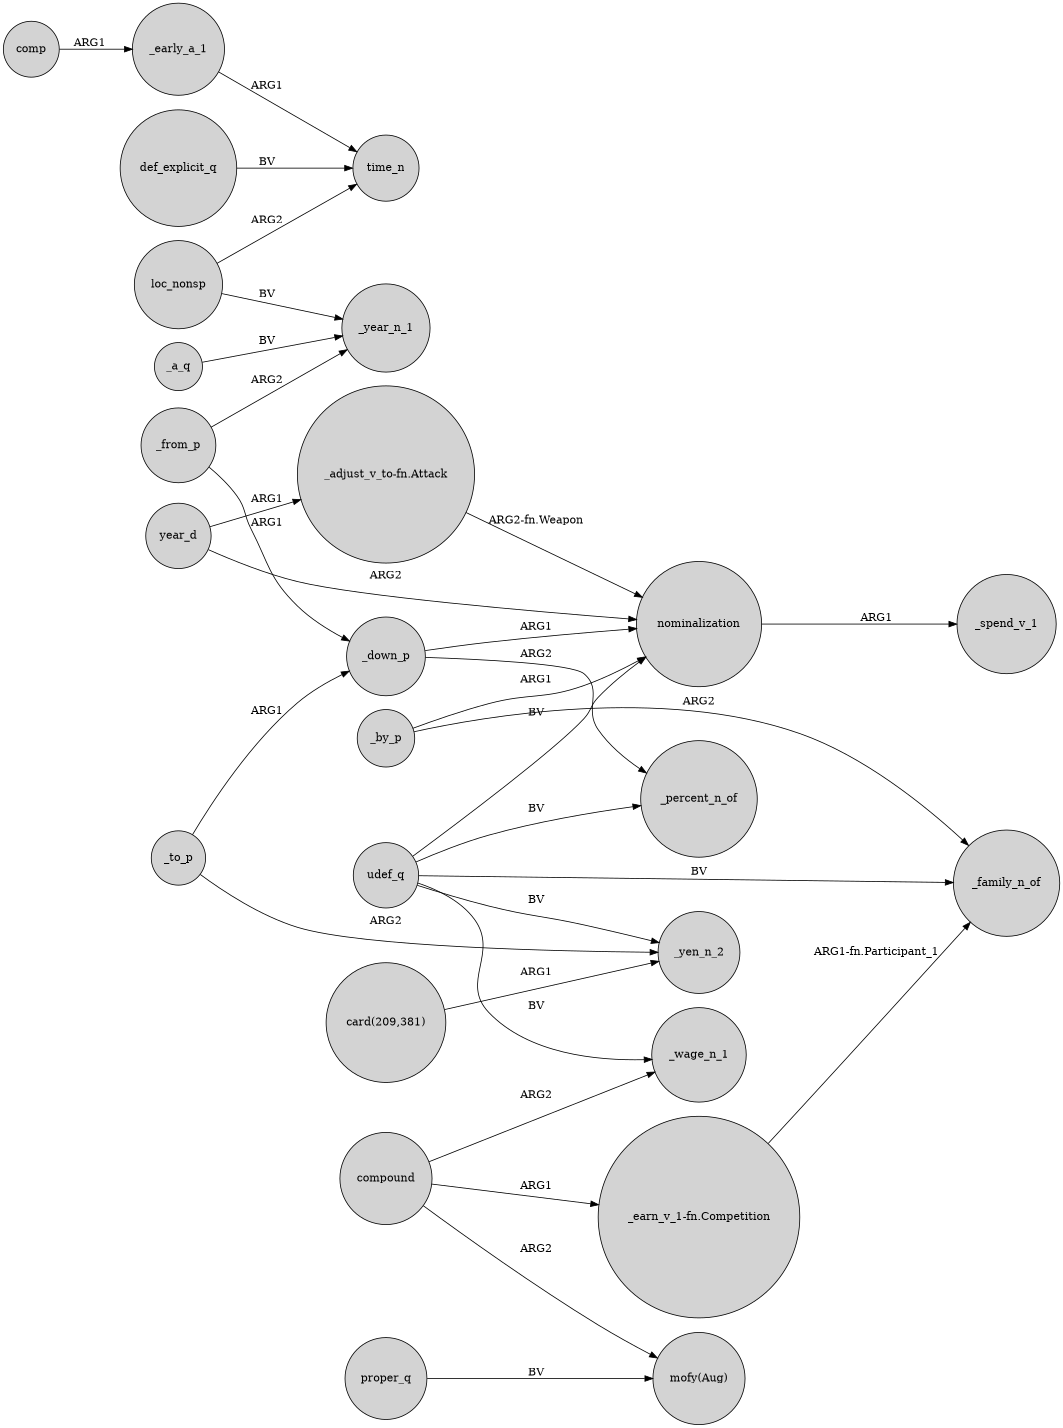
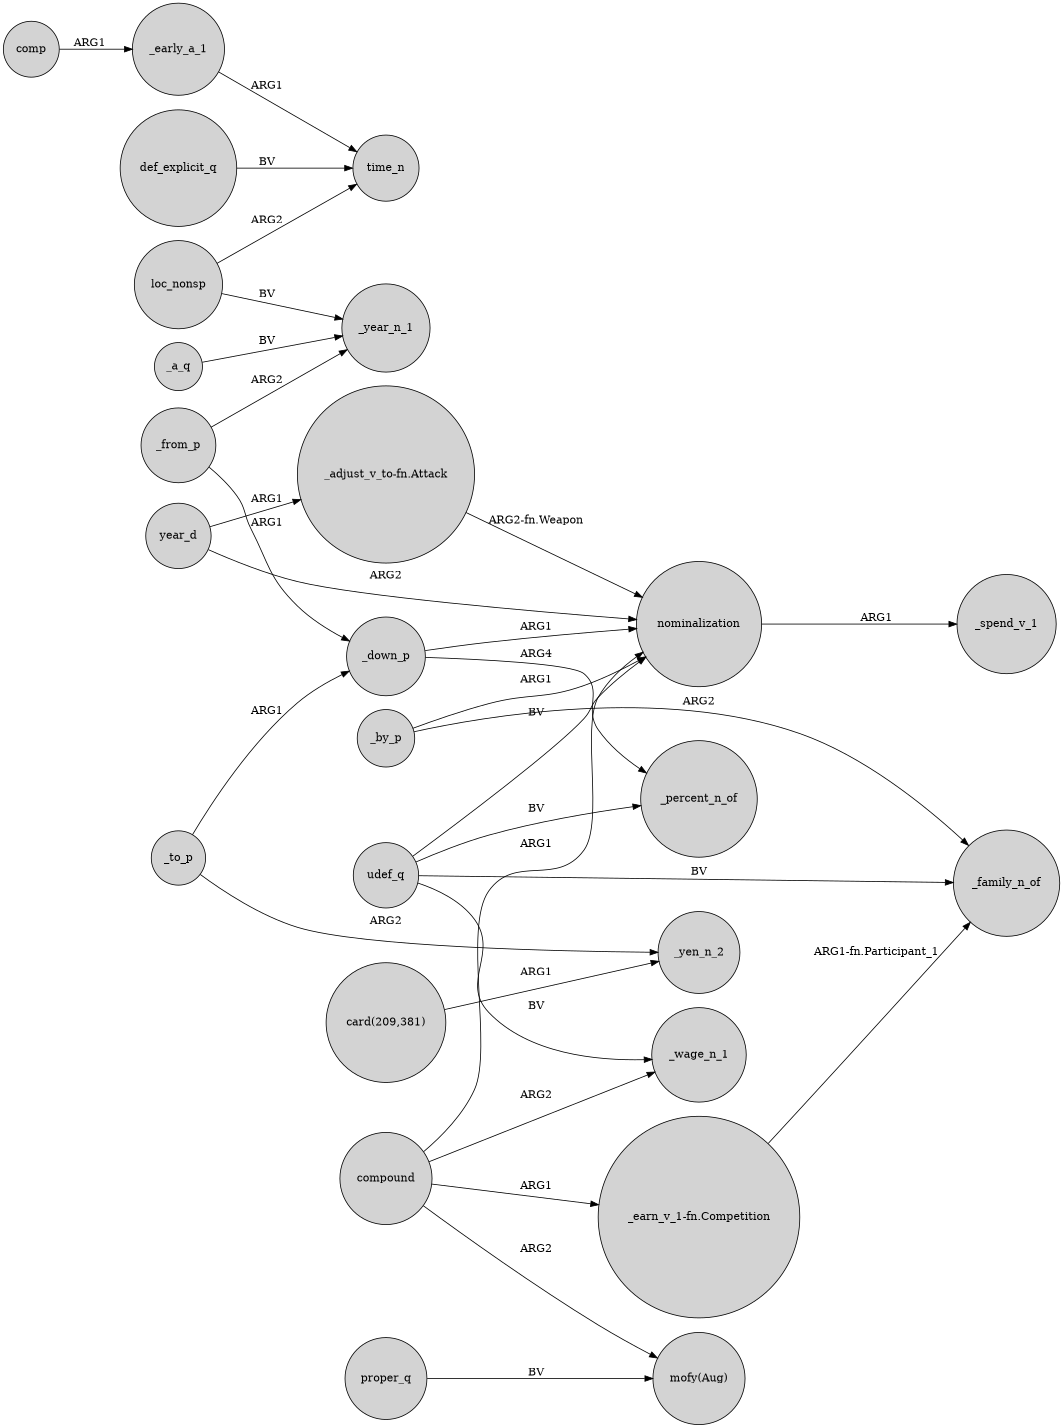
edge "_down_p" -> "_percent_n_of": label "ARG2" -> "ARG4"
edge "compound" -> "nominalization": added, label "ARG1"
edge "udef_q" -> "_yen_n_2": removed, label "BV"
